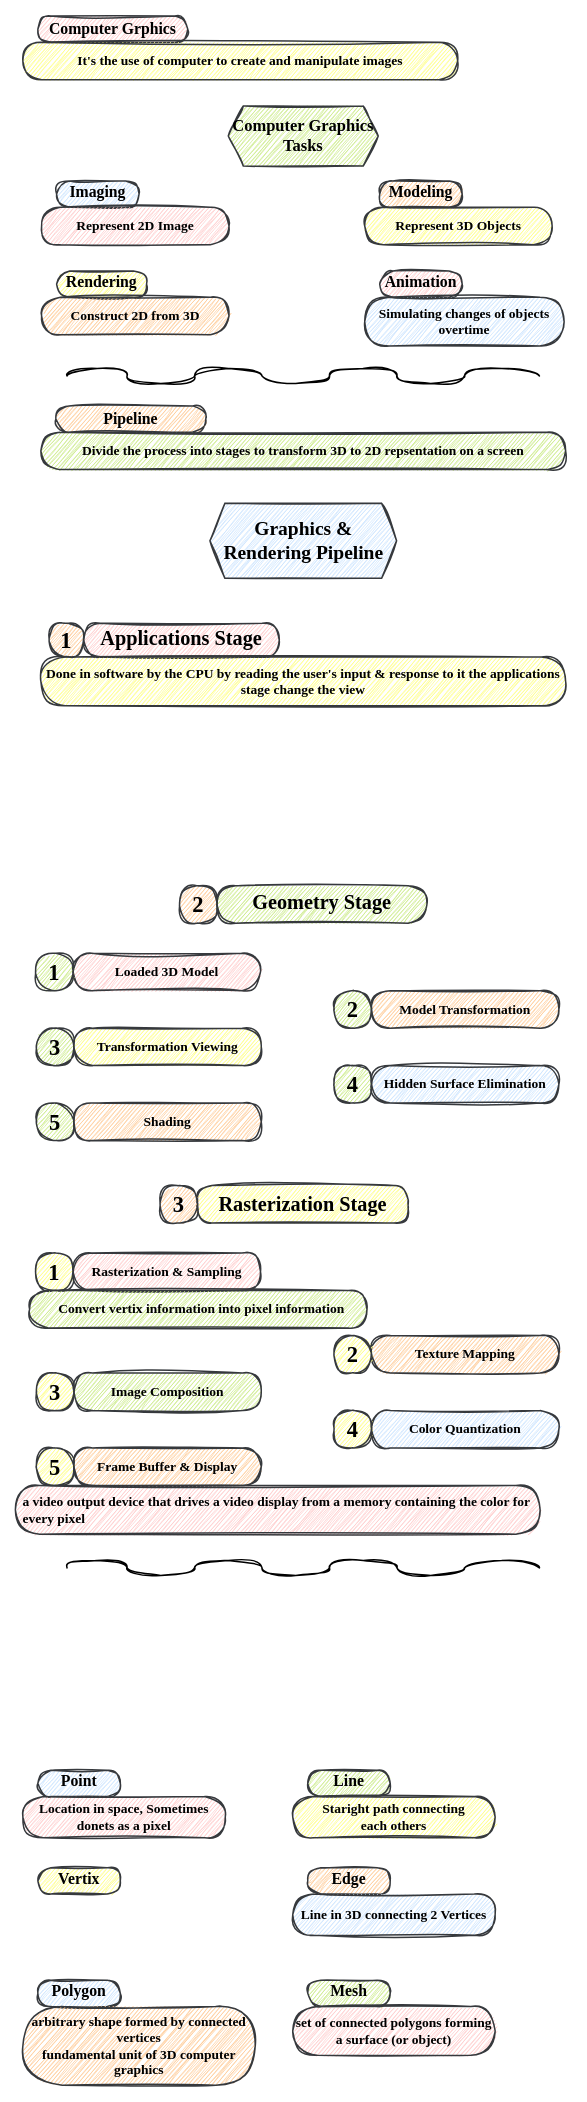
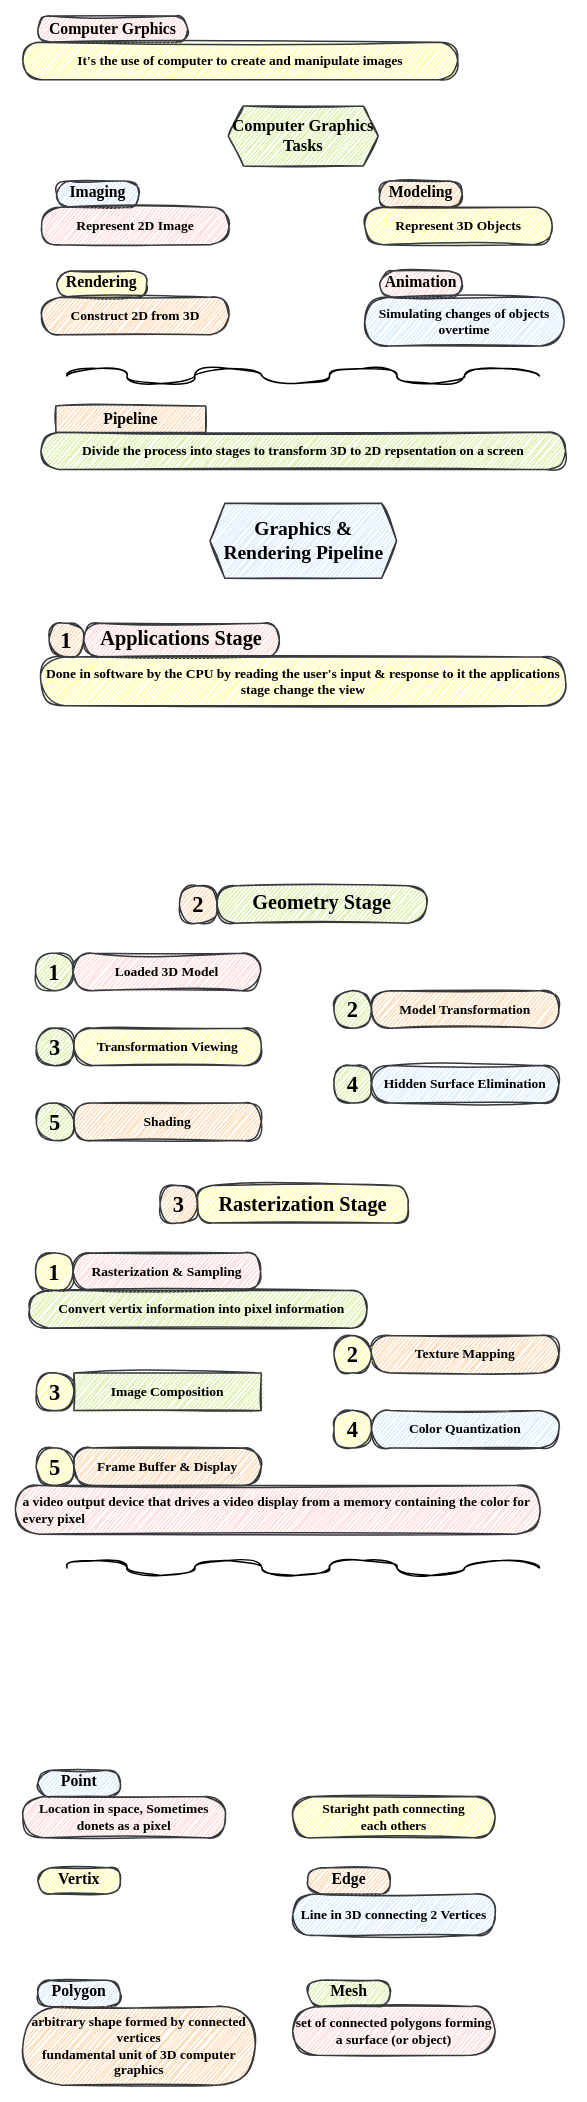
node "Pipeline": shape rounded rectangle -> rectangle
node "Image Composition": shape rounded rectangle -> rectangle
node "Line": removed
